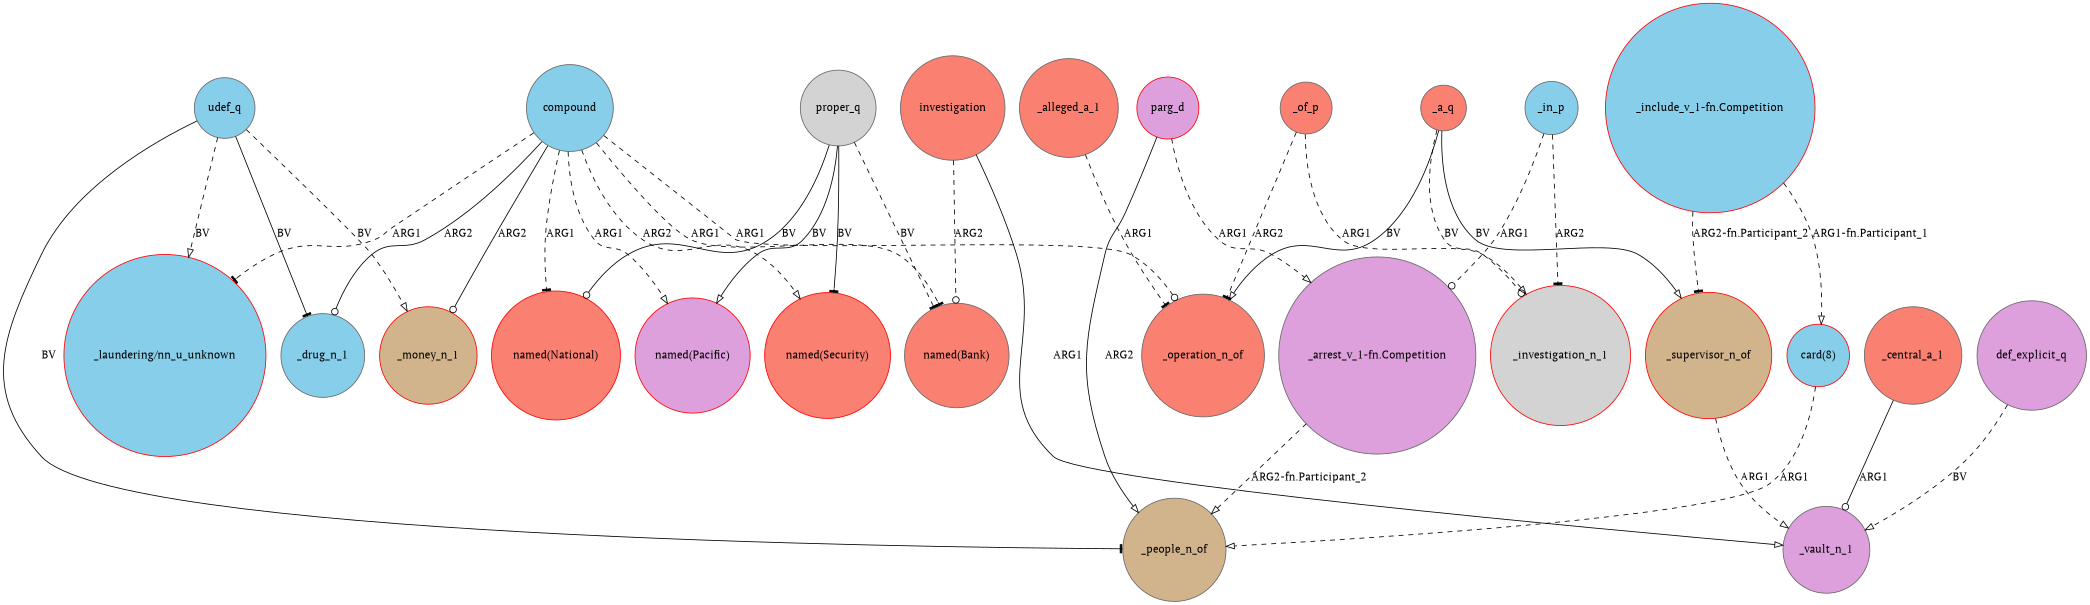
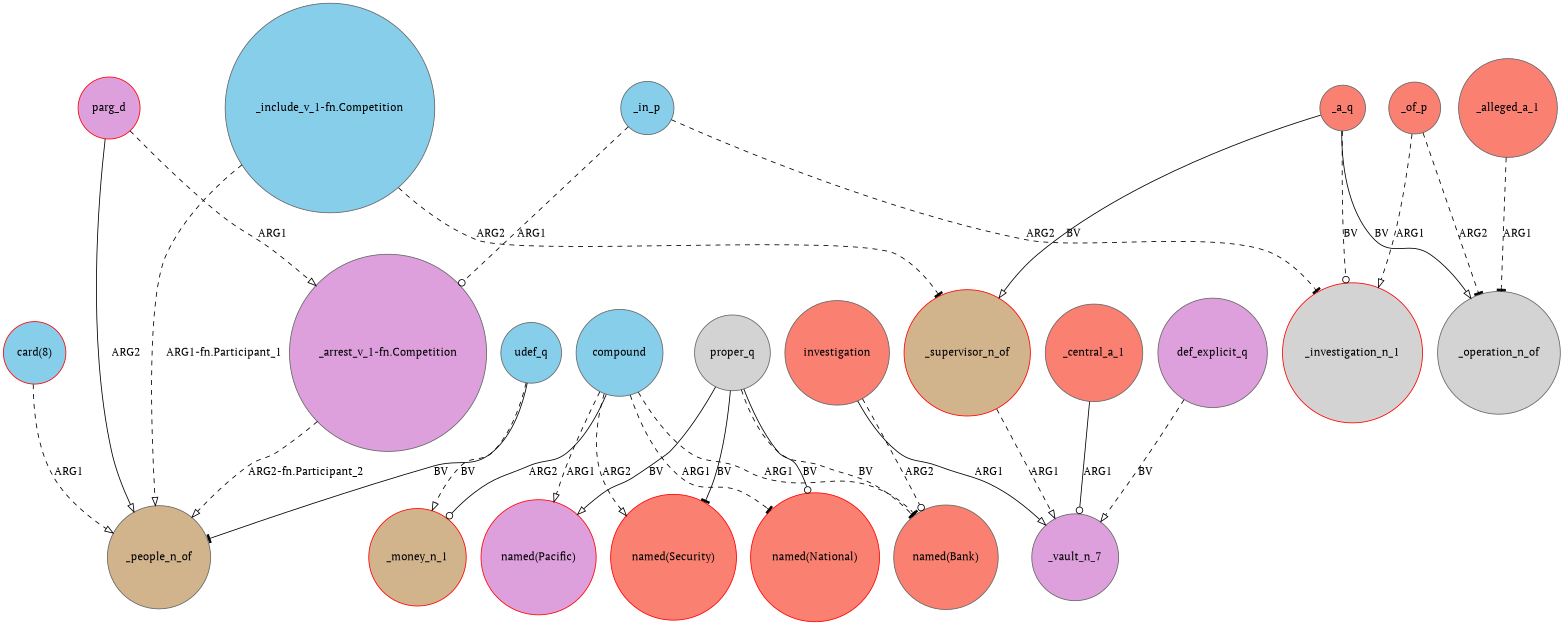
node "_include_v_1-fn.Competition": color red -> gray40
edge "_include_v_1-fn.Competition" -> "_supervisor_n_of": label "ARG2-fn.Participant_2" -> "ARG2"
edge "compound" -> "_operation_n_of": removed, label "ARG1"
edge "_include_v_1-fn.Competition" -> "card(8)": now "_include_v_1-fn.Competition" -> "_people_n_of"
node "_laundering/nn_u_unknown": removed
node "_drug_n_1": removed
node "_operation_n_of": fillcolor salmon -> lightgrey
node "_vault_n_1": label "_vault_n_1" -> "_vault_n_7"
